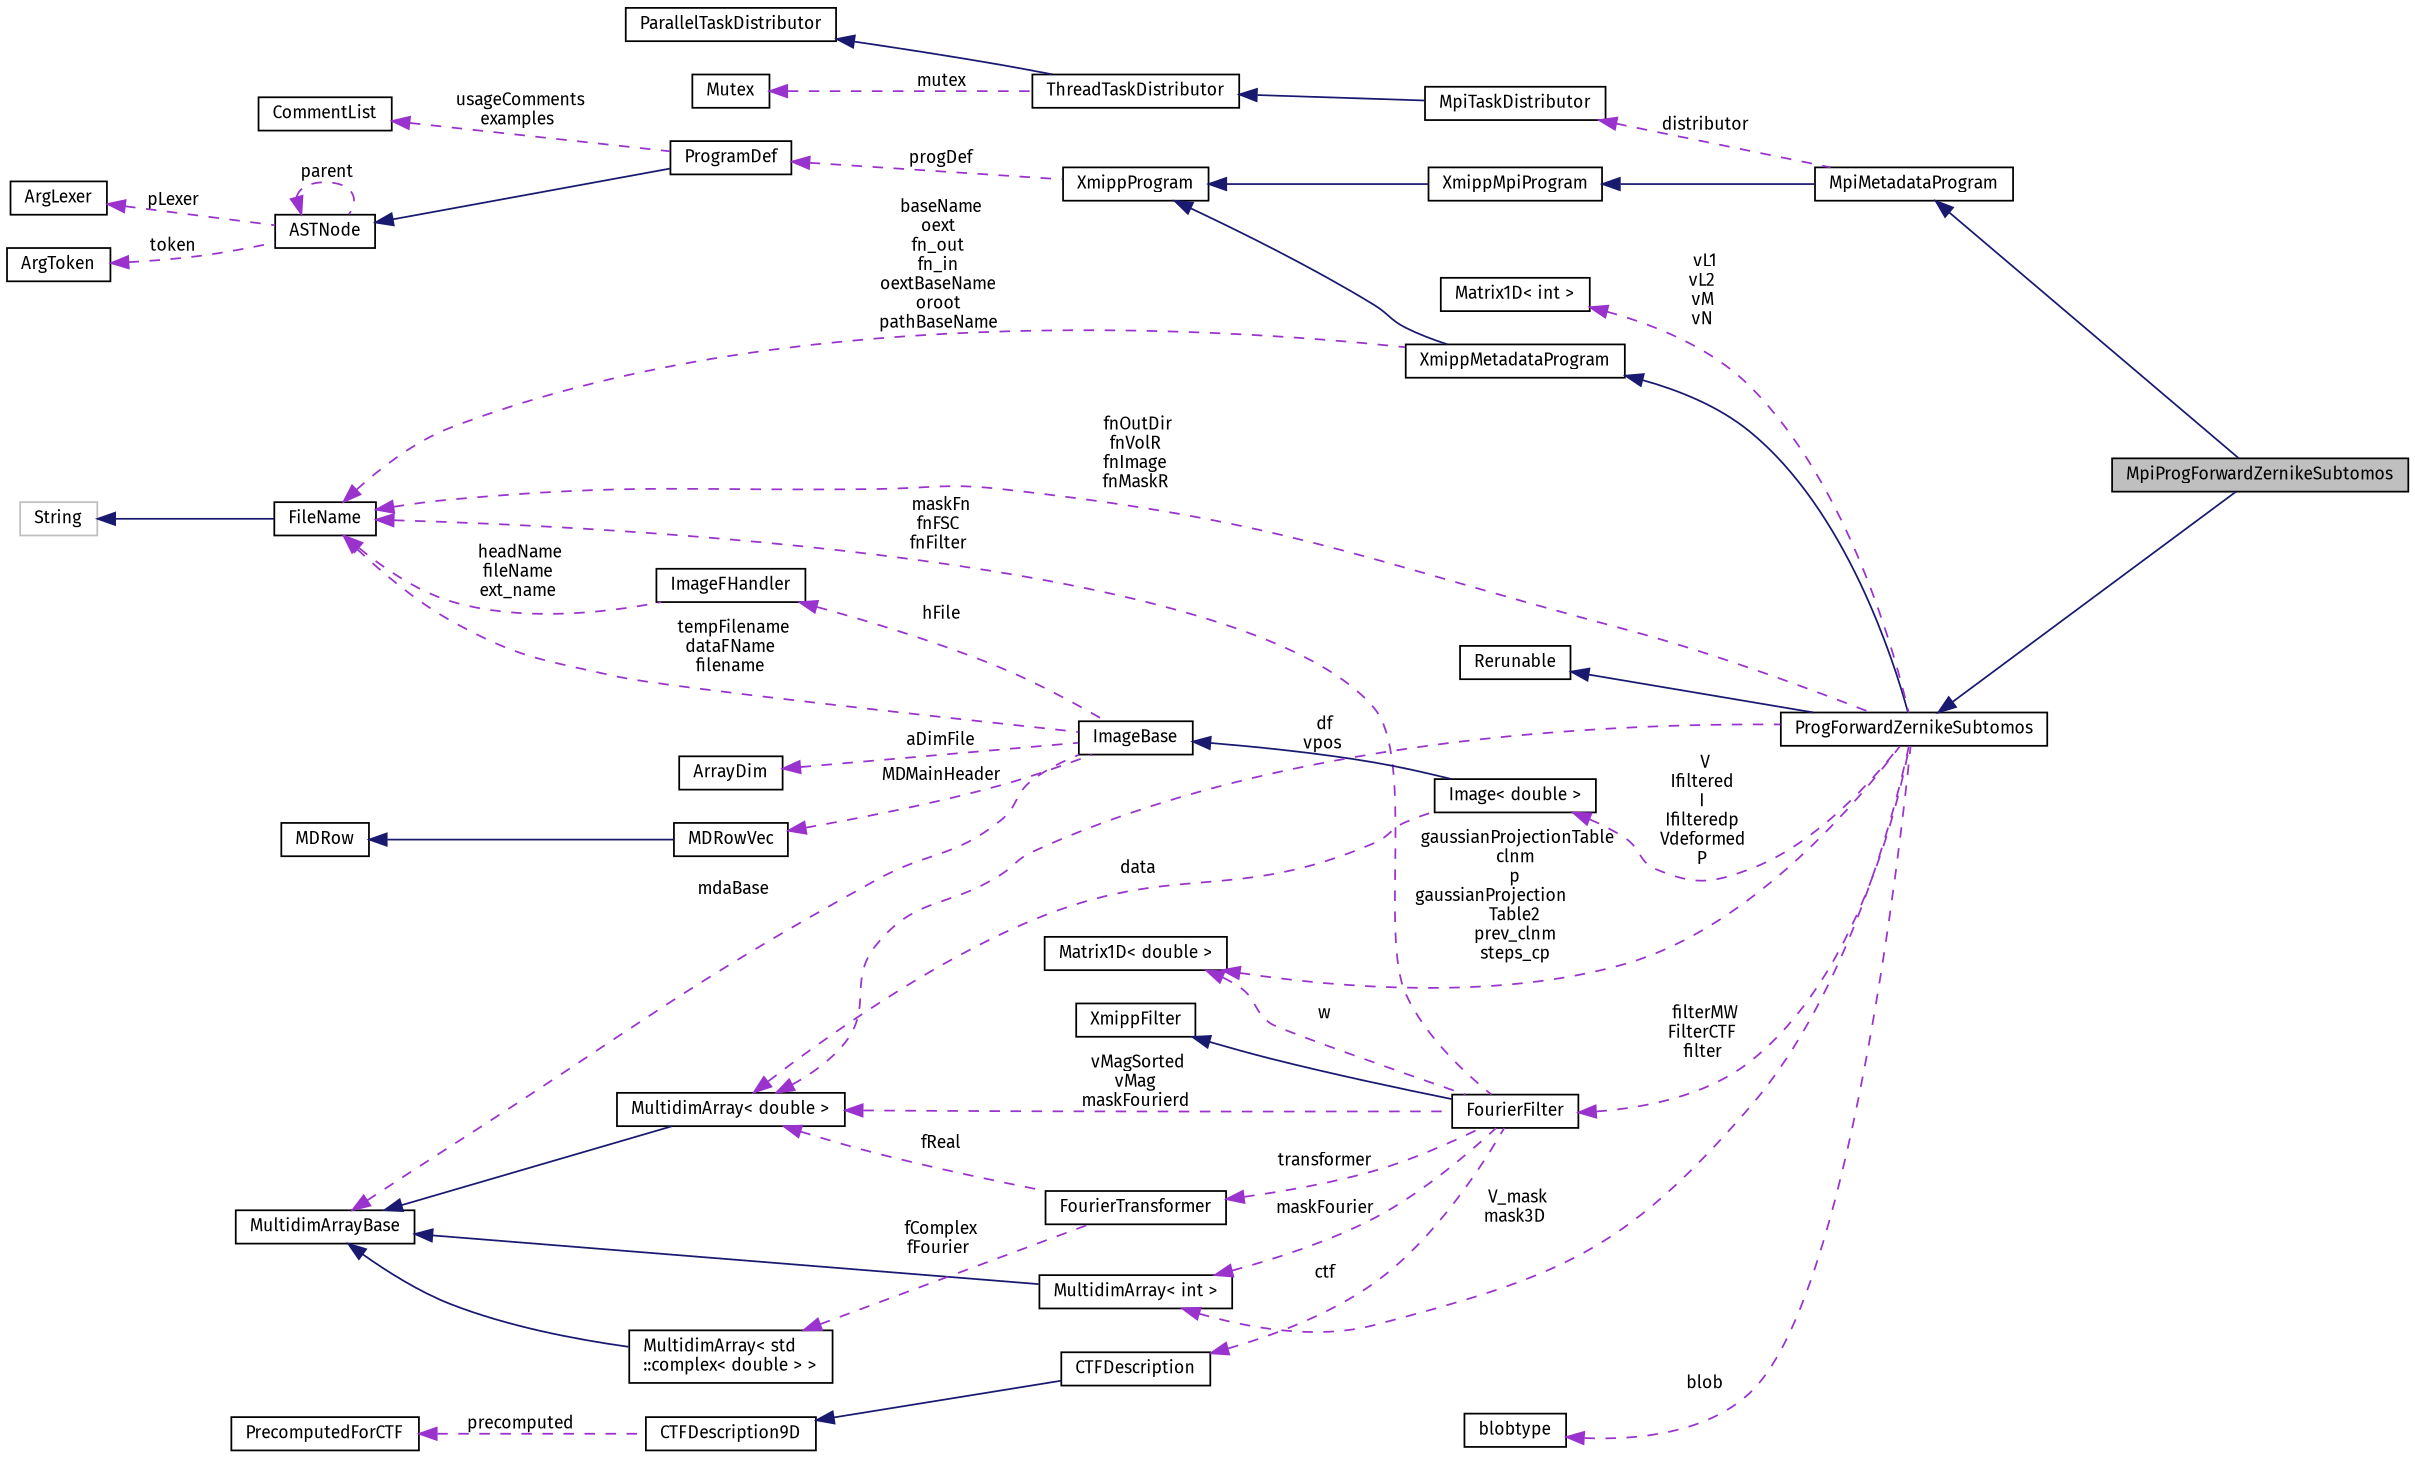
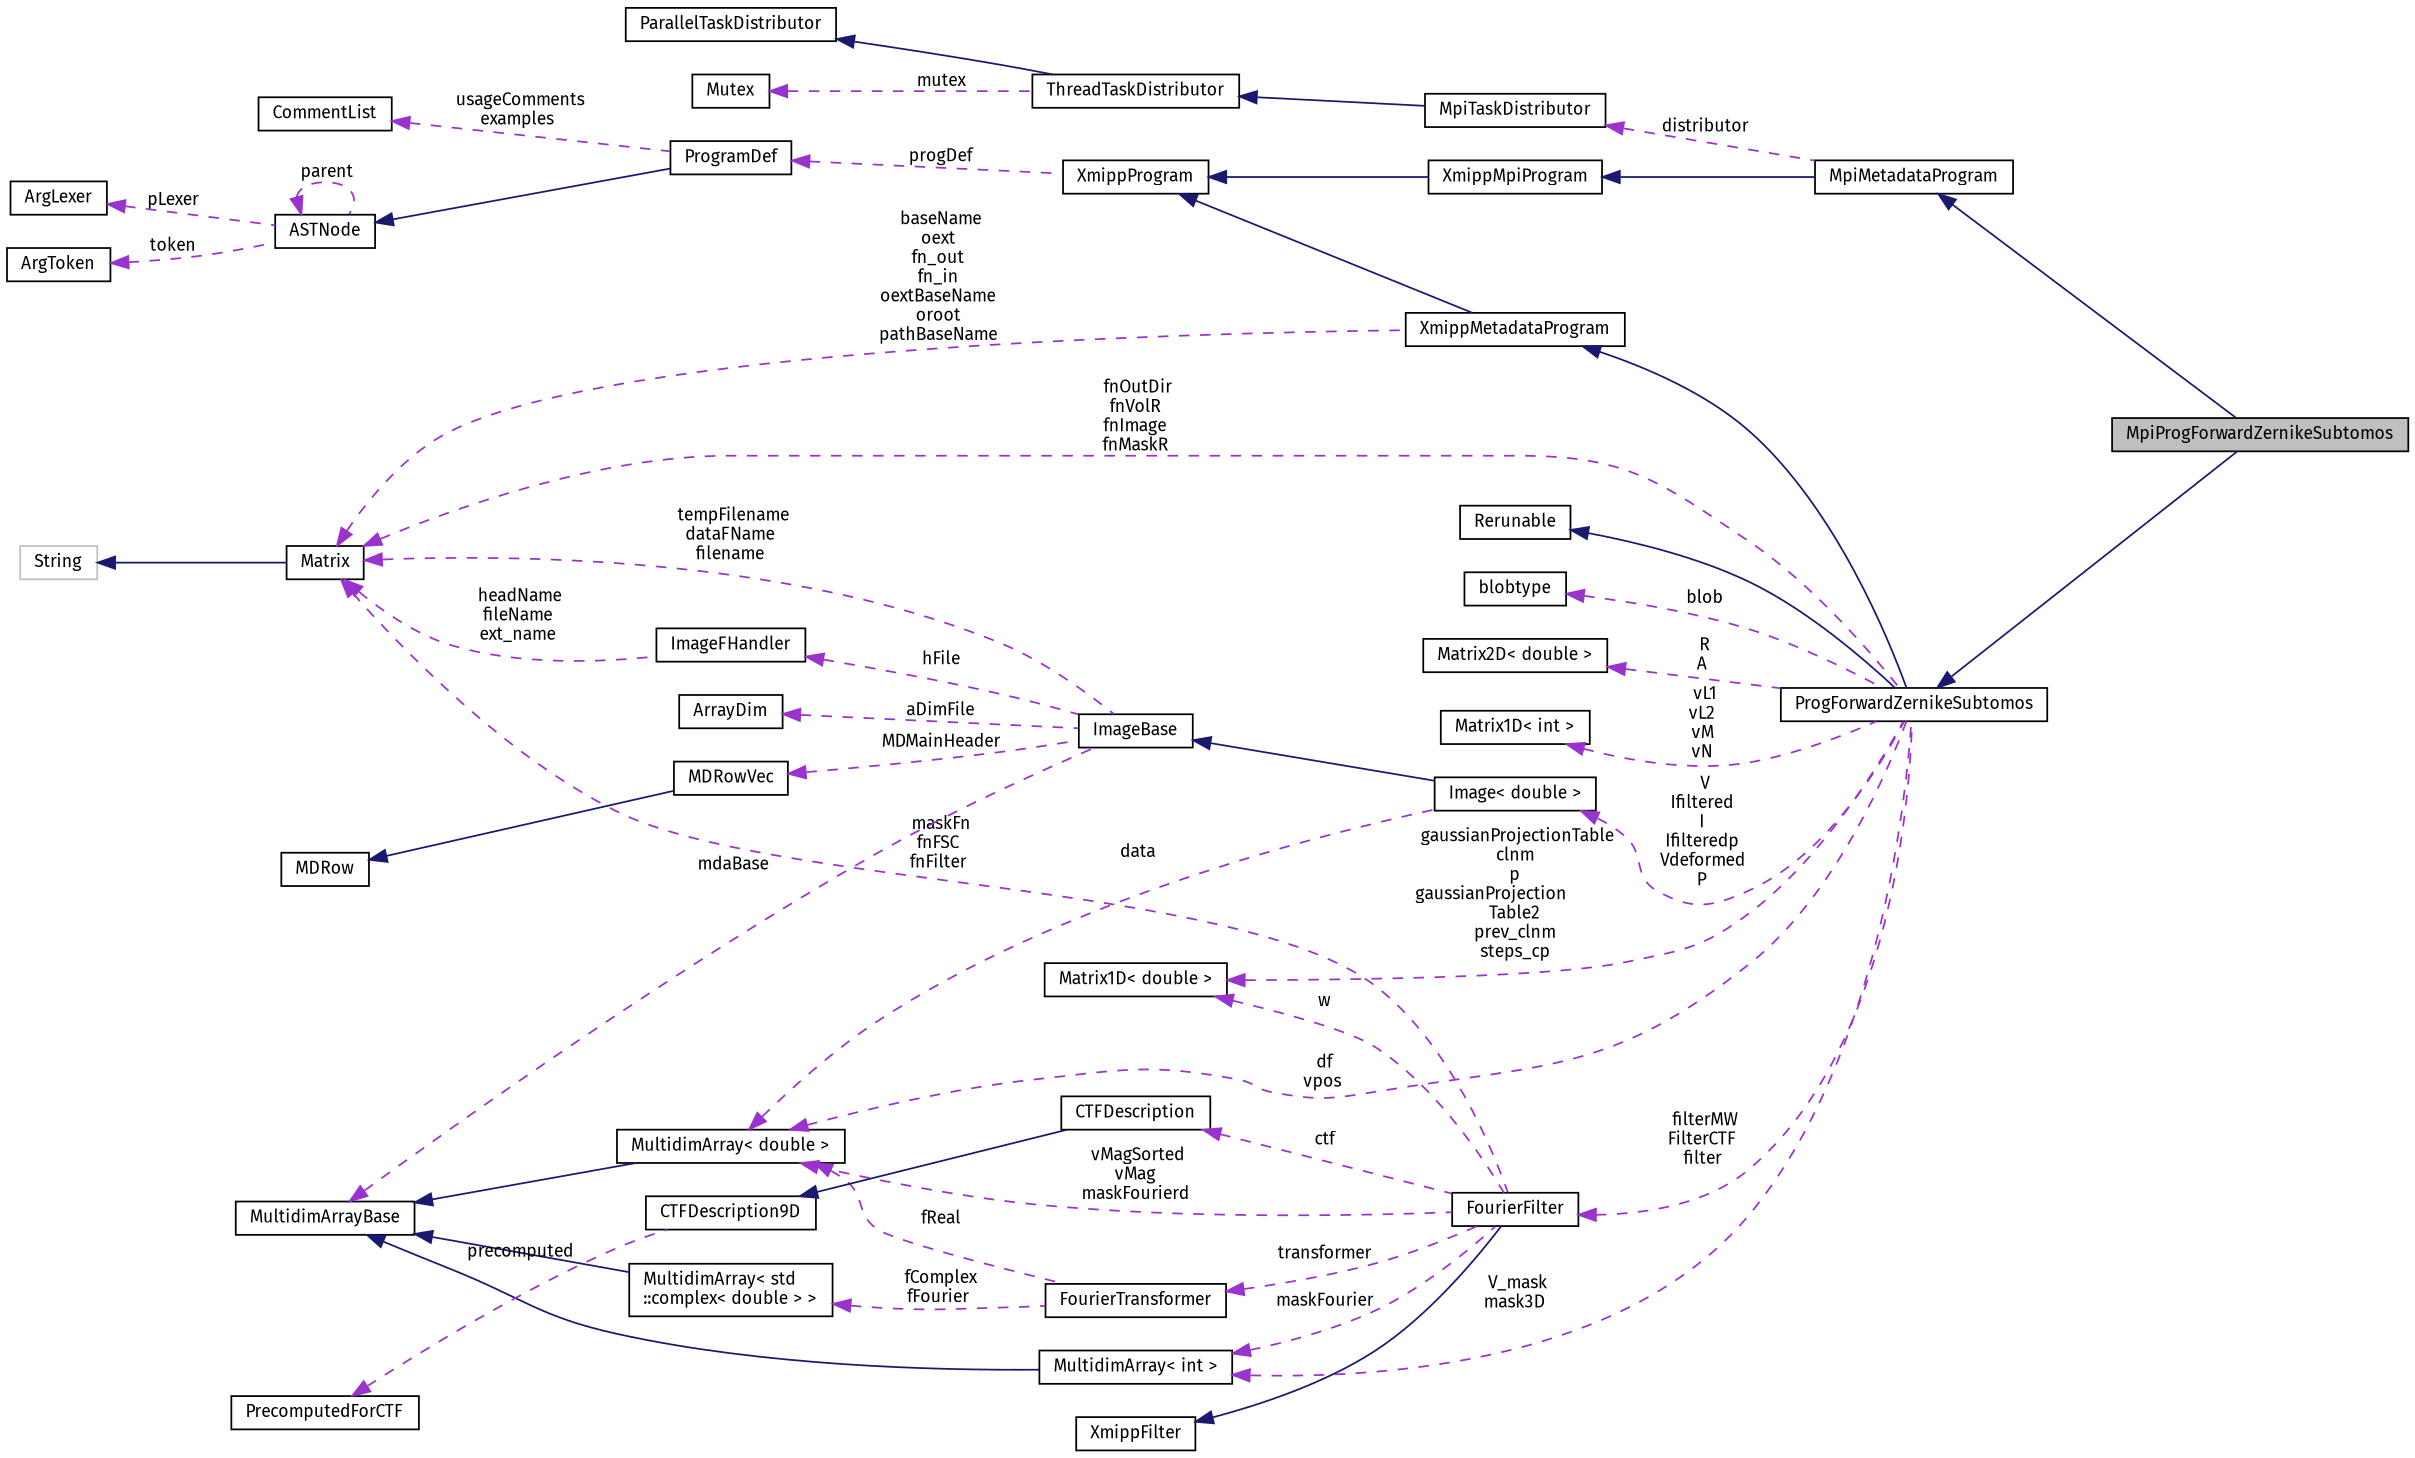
node "FileName": label "FileName" -> "Matrix"
node "Matrix2D< double >": added
